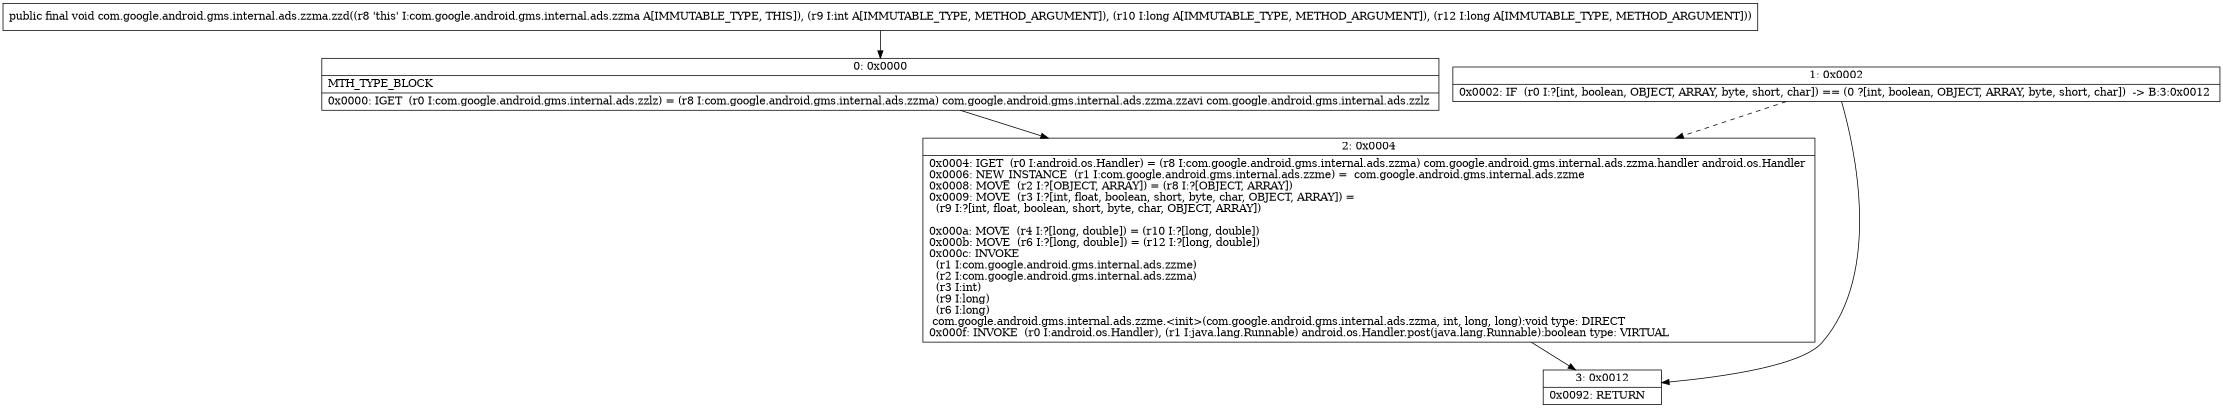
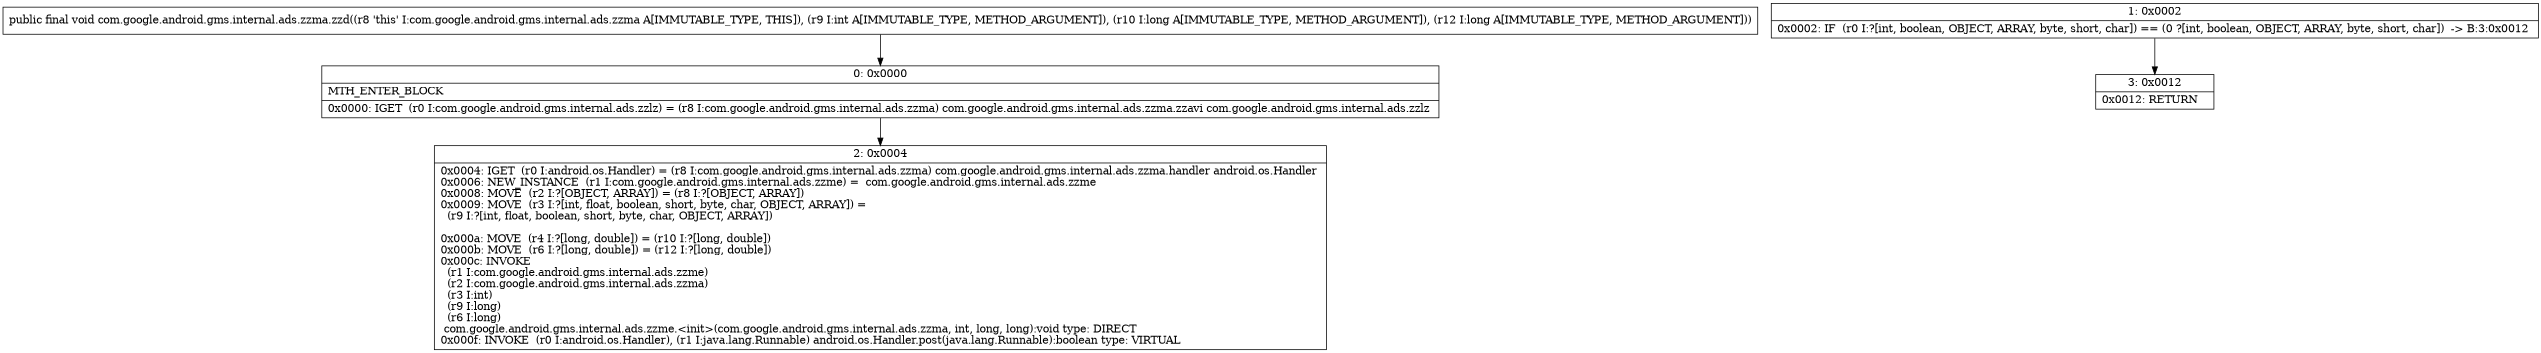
node "0: 0x0000": text "MTH_TYPE_BLOCK" -> "MTH_ENTER_BLOCK"
edge "1: 0x0002" -> "2: 0x0004": removed
edge "2: 0x0004" -> "3: 0x0012": removed
node "3: 0x0012": text "0x0092: RETURN" -> "0x0012: RETURN"
